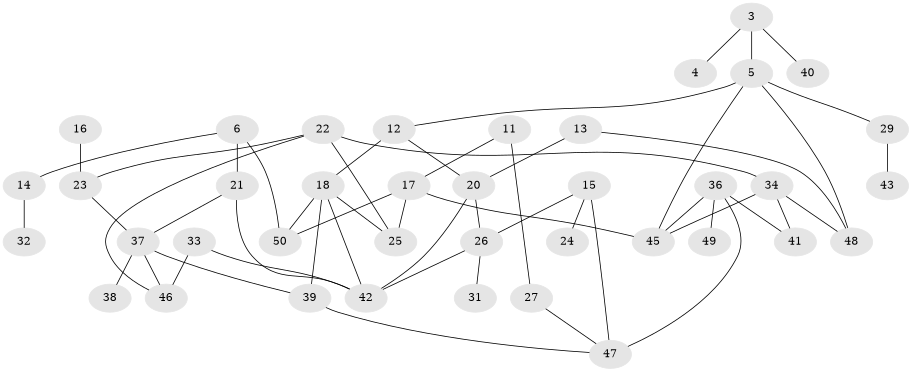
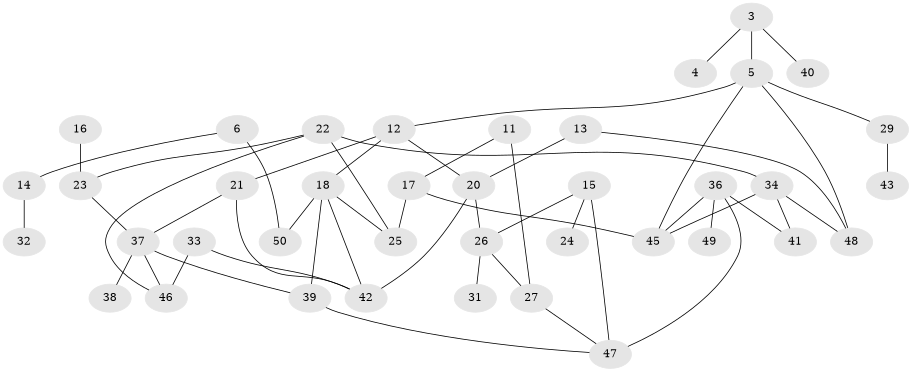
edge "6" -- "21": now "12" -- "21"
edge "17" -- "50": removed
edge "26" -- "42": now "26" -- "27"
